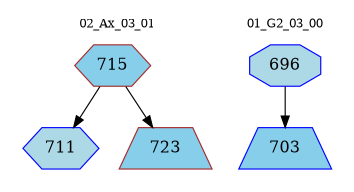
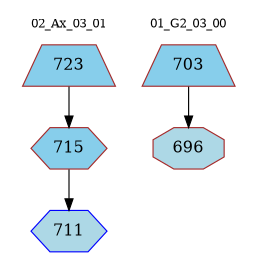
node "696": color blue -> brown
edge "696" -> "703": reversed
edge "715" -> "723": reversed
node "703": color blue -> brown
